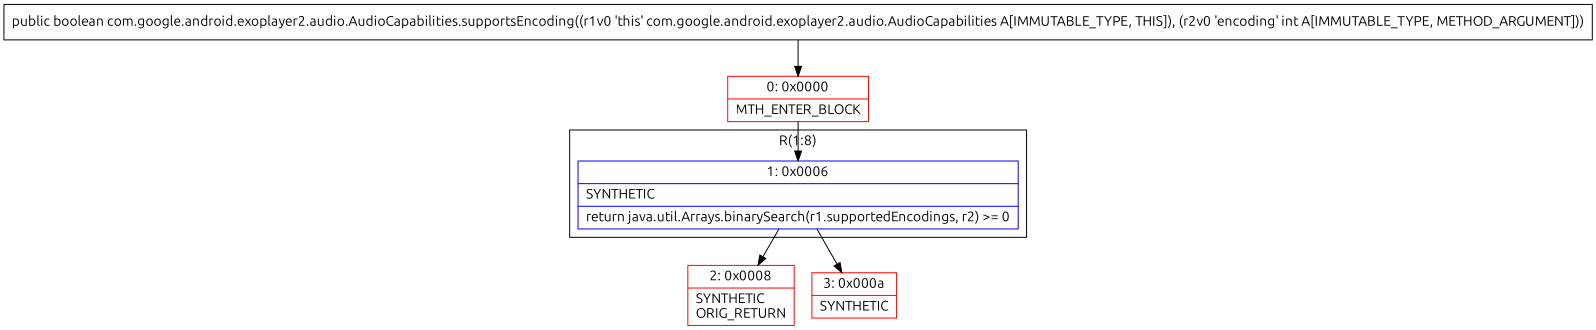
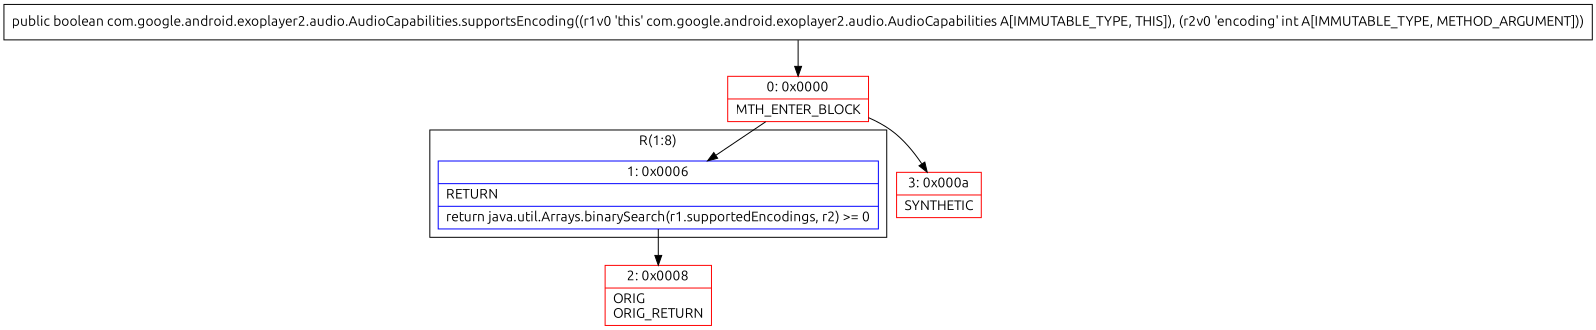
node "1: 0x0006": text "SYNTHETIC" -> "RETURN"
edge "1: 0x0006" -> "3: 0x000a": now "0: 0x0000" -> "3: 0x000a"
node "2: 0x0008": text "SYNTHETIC" -> "ORIG"
